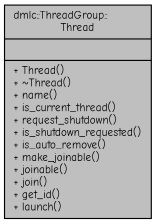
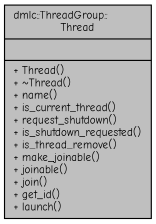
node "dmlc::ThreadGroup::": text "+ is_auto_remove()" -> "+ is_thread_remove()"
